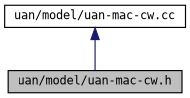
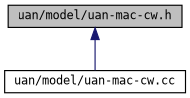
edge "uan/model/uan-mac-cw.h" -> "uan/model/uan-mac-cw.cc": reversed
